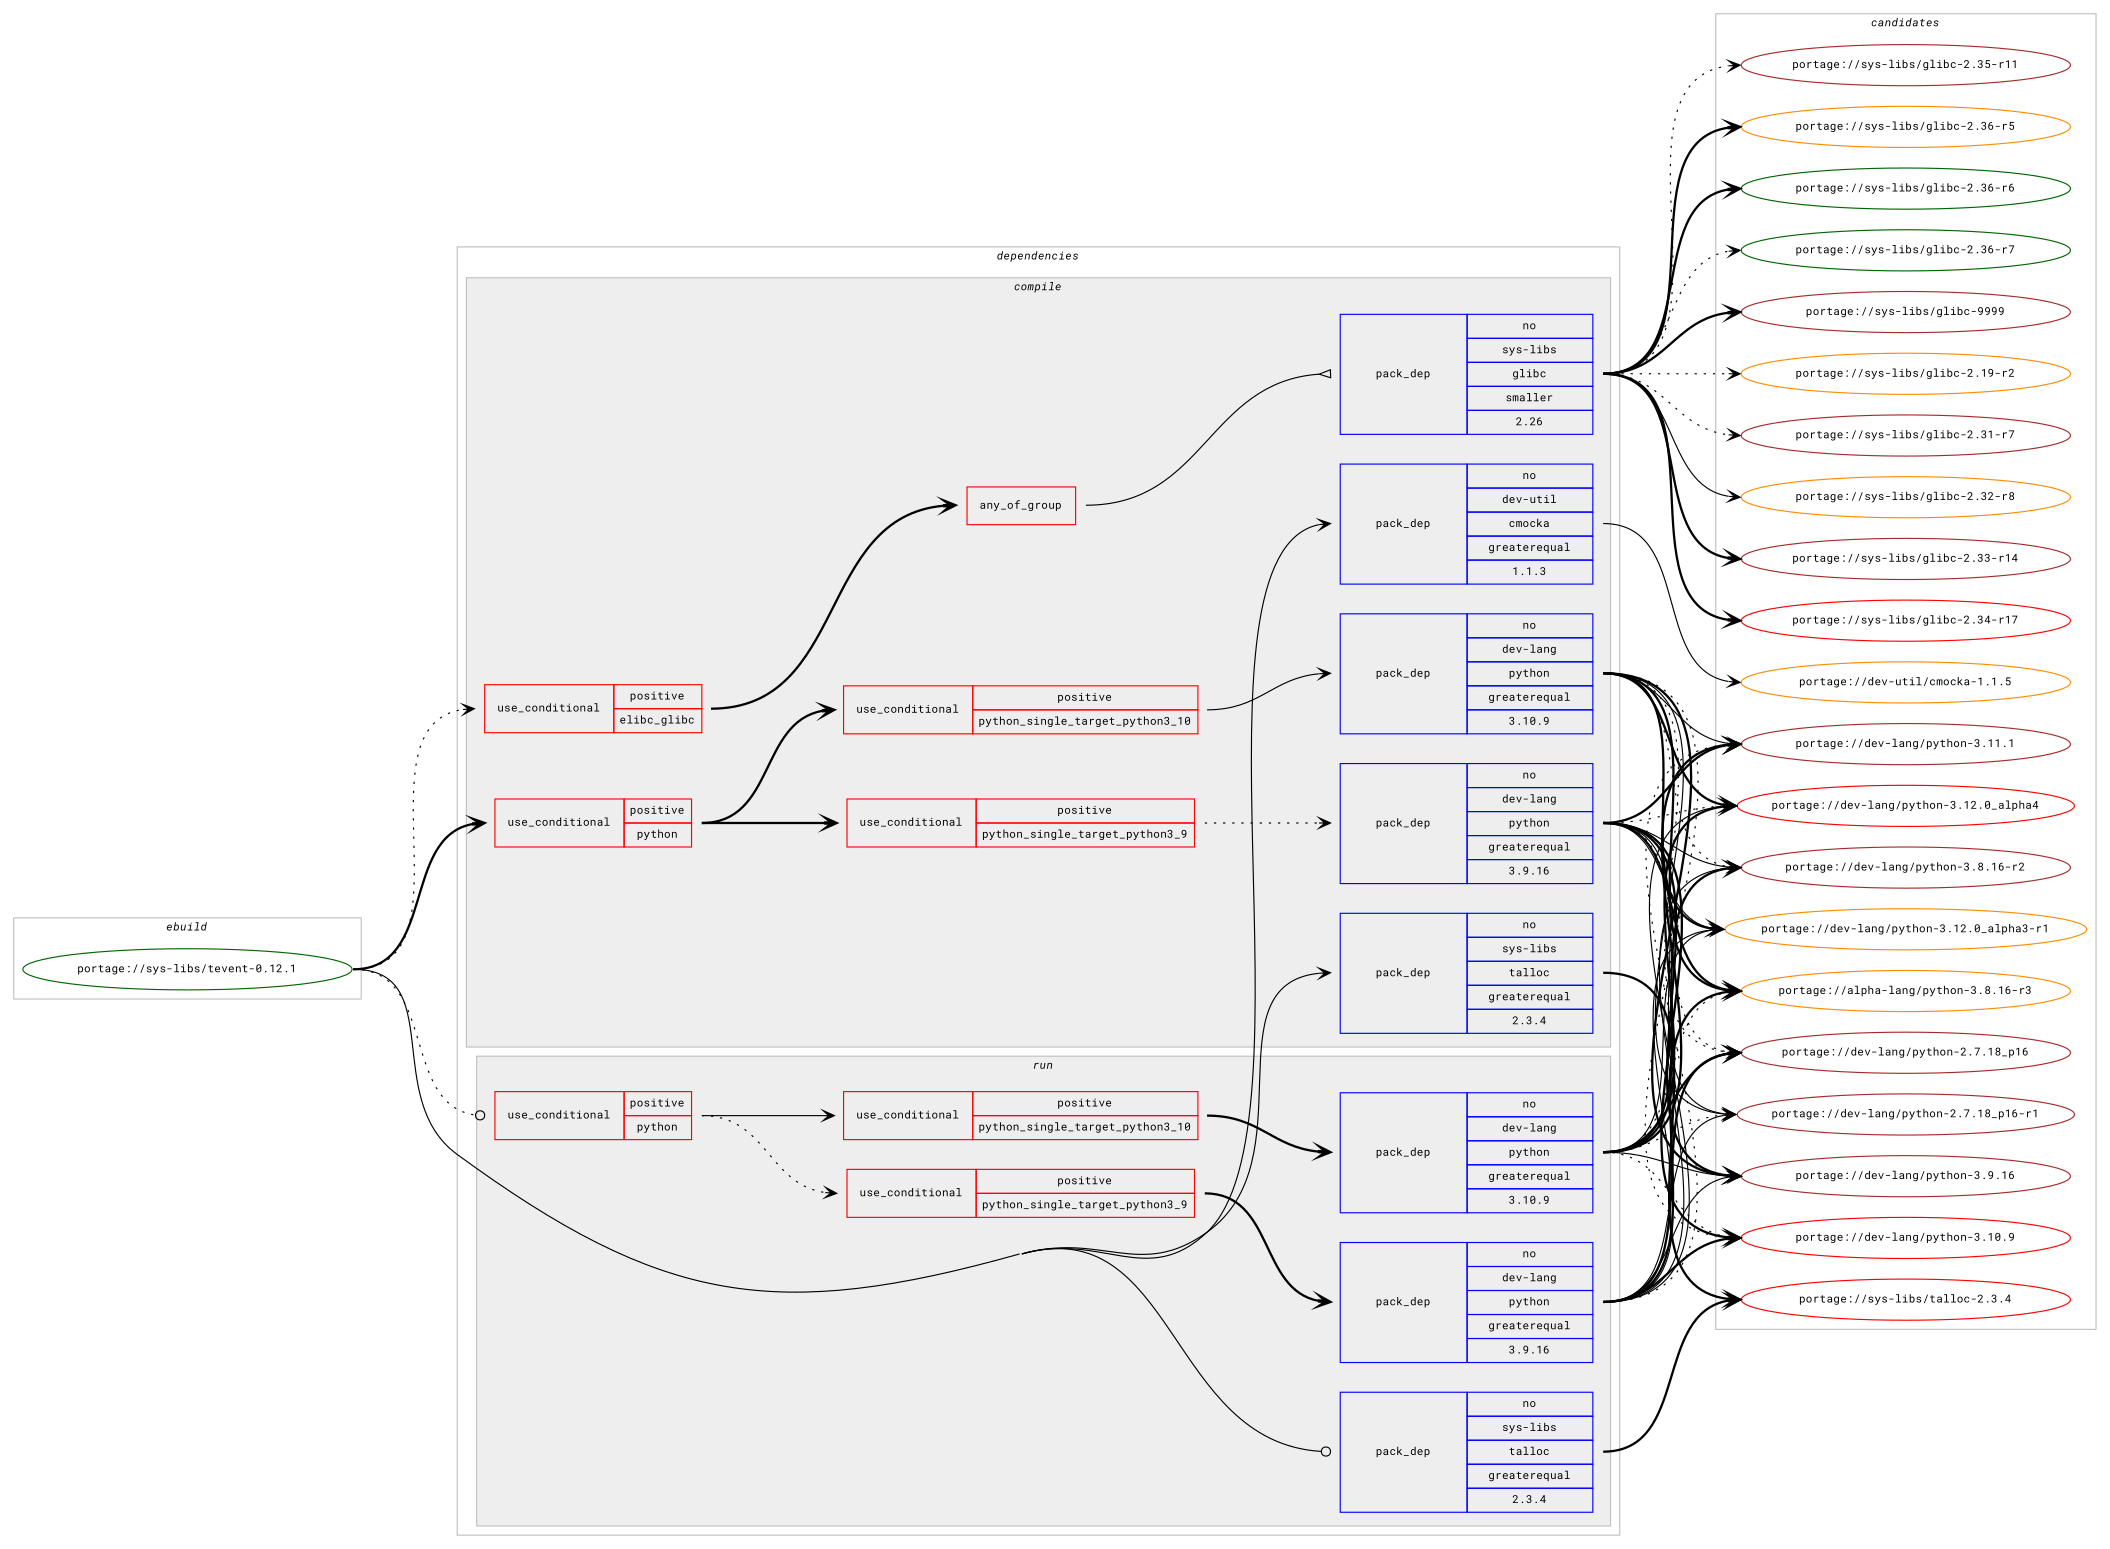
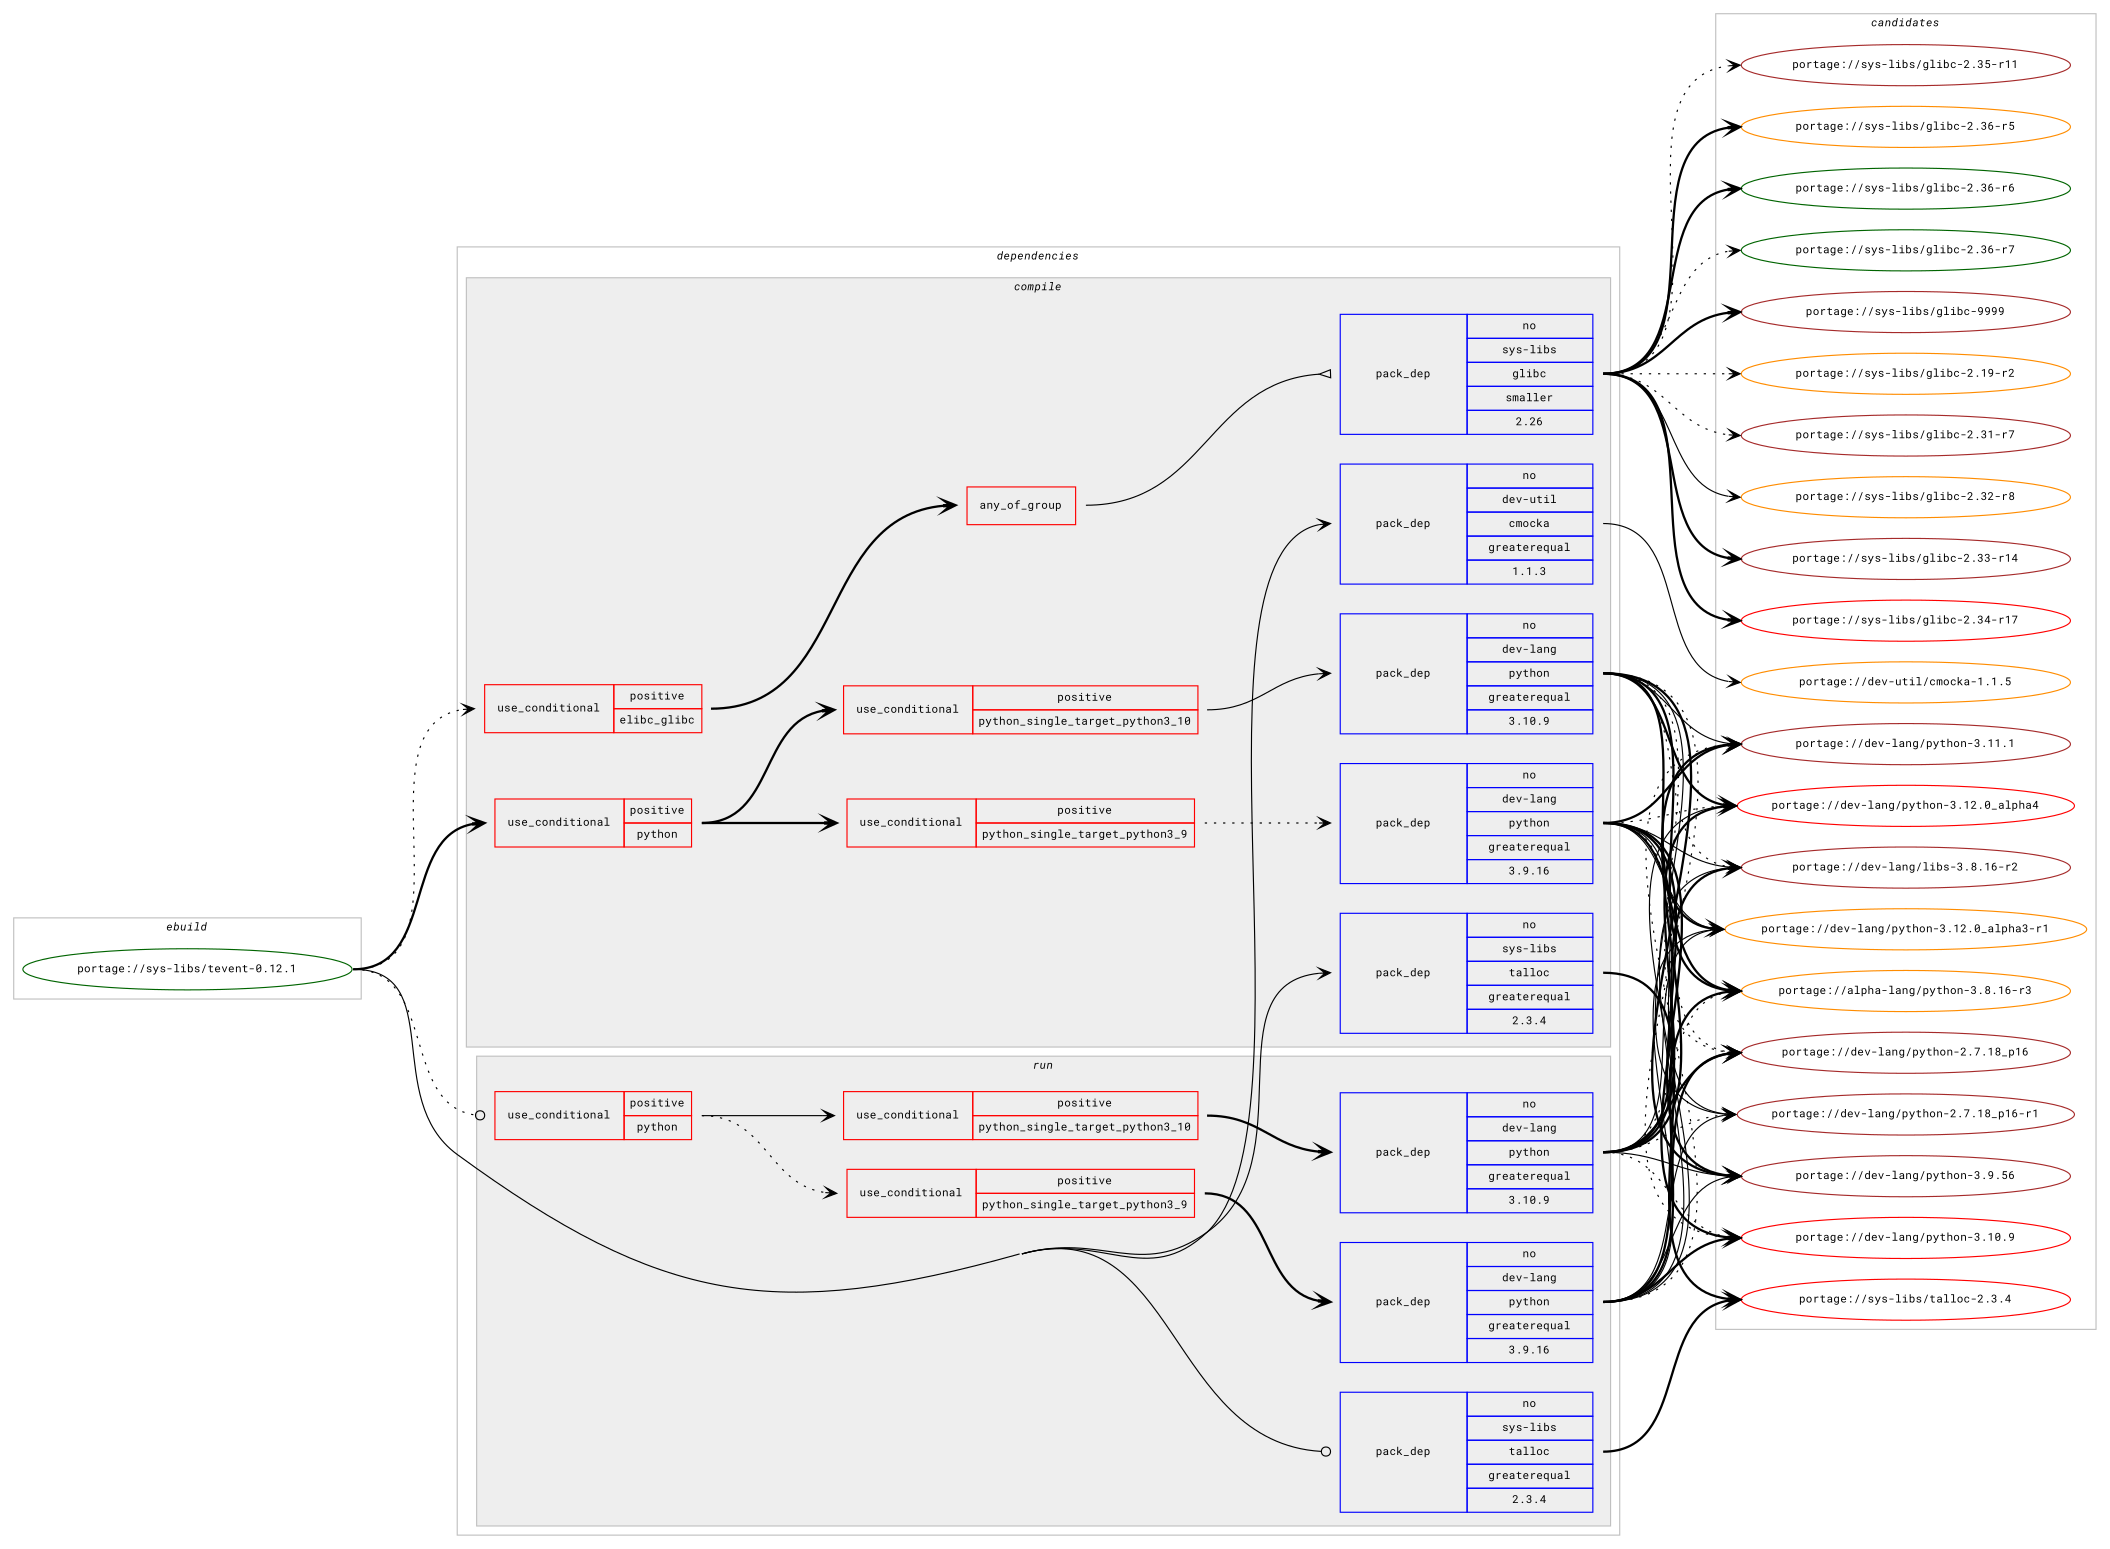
node "portage://dev-lang/python-3.8.16-r2": label "portage://dev-lang/python-3.8.16-r2" -> "portage://dev-lang/libs-3.8.16-r2"
node "portage://dev-lang/python-3.9.16": label "portage://dev-lang/python-3.9.16" -> "portage://dev-lang/python-3.9.56"
